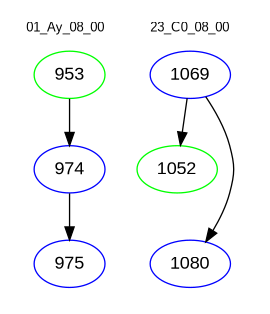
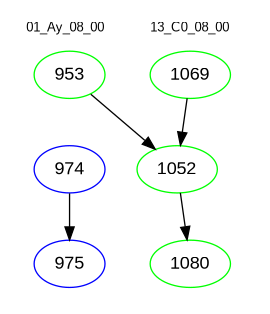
cluster "23_C0_08_00": label "23_C0_08_00" -> "13_C0_08_00"
node "1069": color blue -> green
edge "953" -> "974": now "953" -> "1052"
edge "1069" -> "1080": now "1052" -> "1080"
node "1080": color blue -> green
